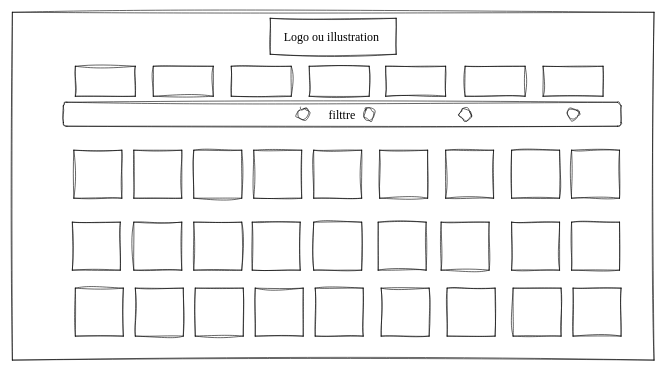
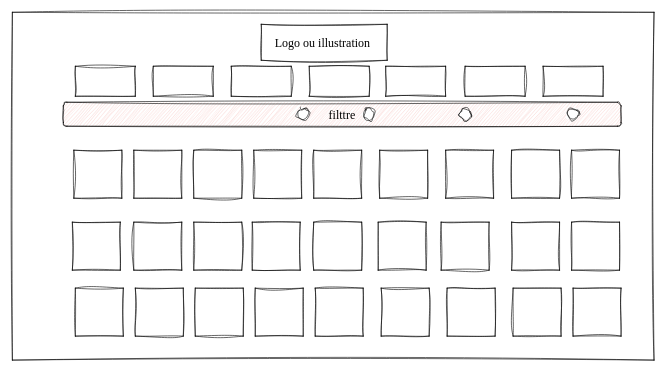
node "Logo ou illustration": moved (333, 36) -> (324, 42)
node "filttre": fillcolor #ffffff -> #f8cecc
